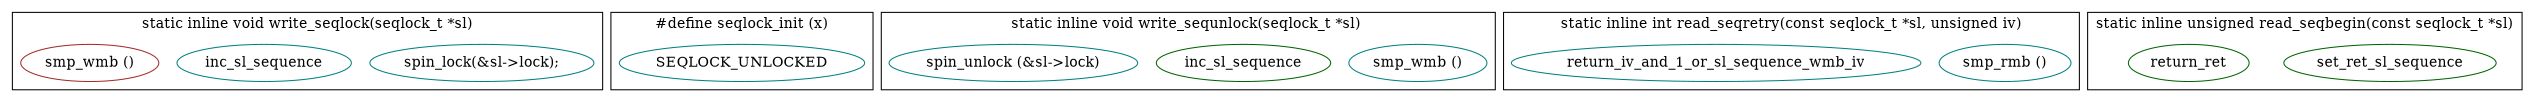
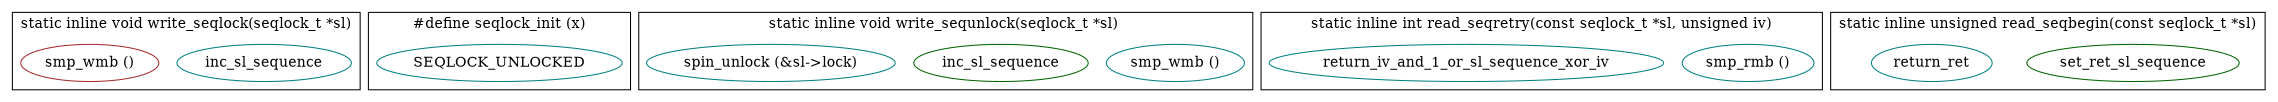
node "spin_lock(&sl->lock);": removed
node "return_iv_and_1_or_sl_sequence_wmb_iv": label "return_iv_and_1_or_sl_sequence_wmb_iv" -> "return_iv_and_1_or_sl_sequence_xor_iv"
node "return_ret": color darkgreen -> teal
